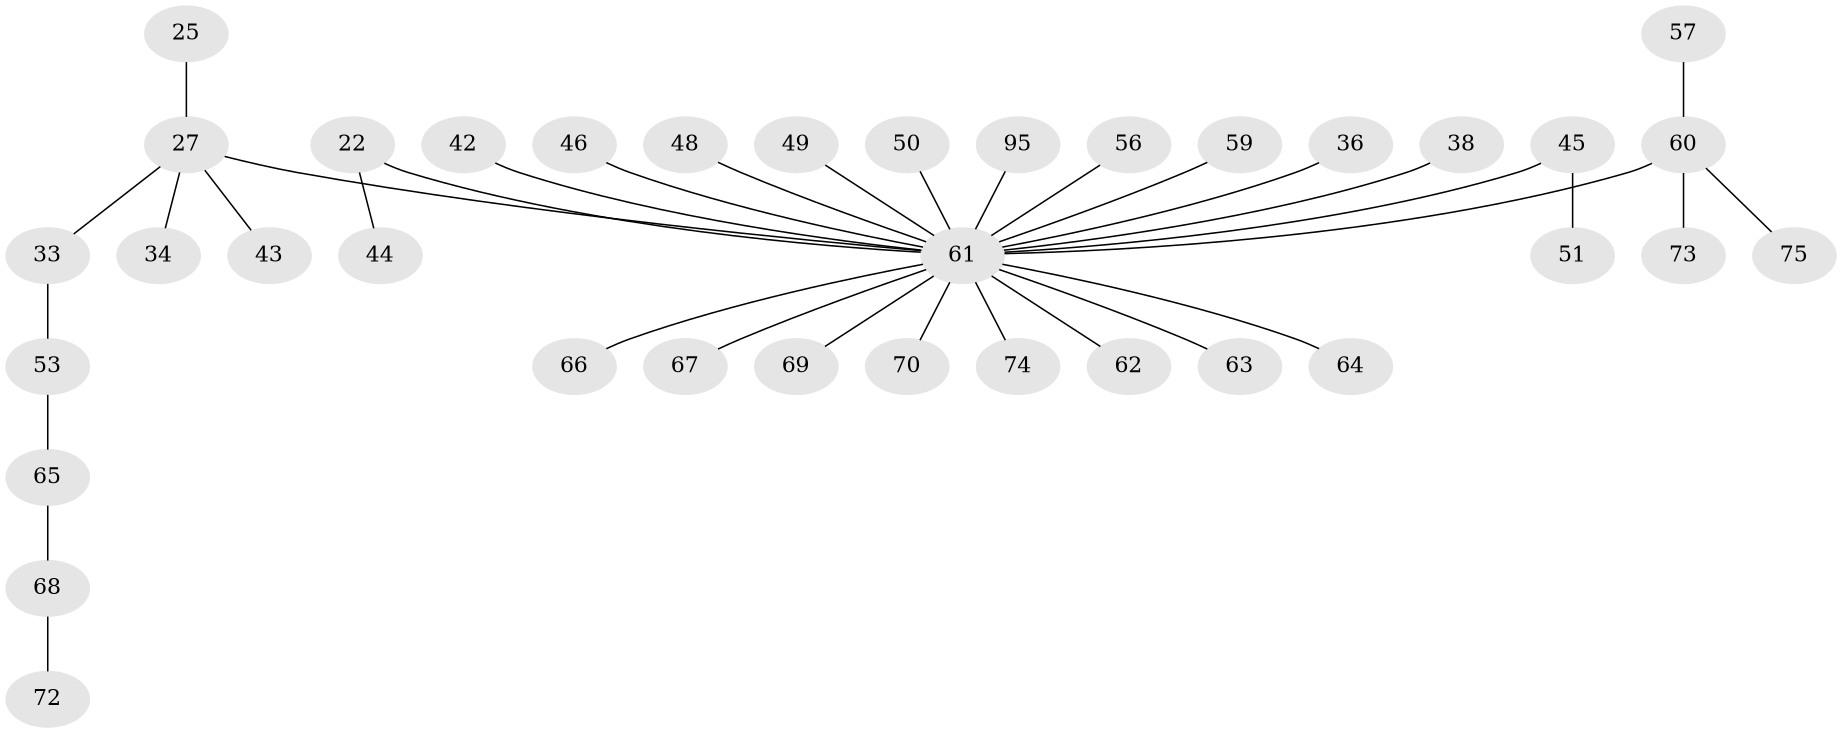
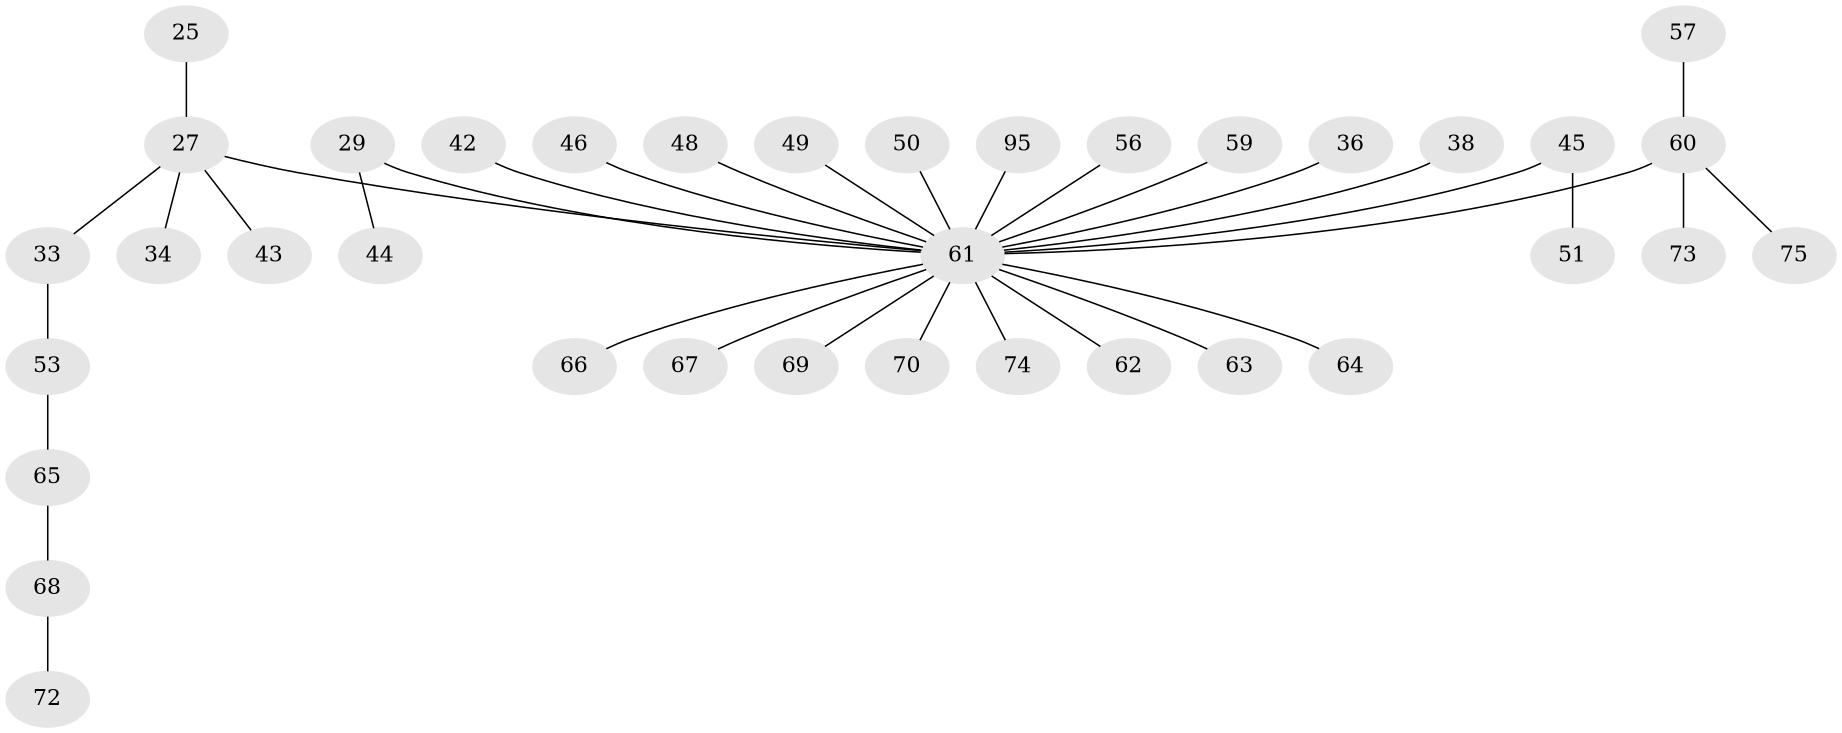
node "22": label "22" -> "29"
